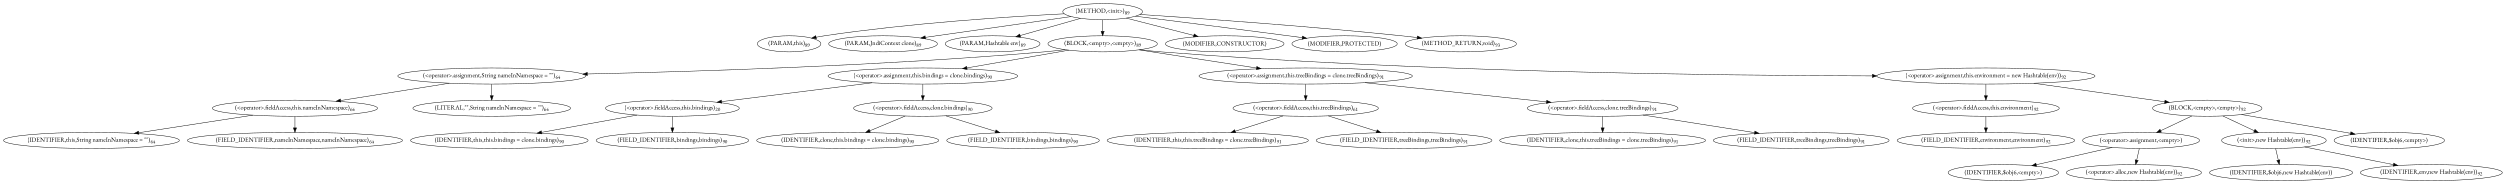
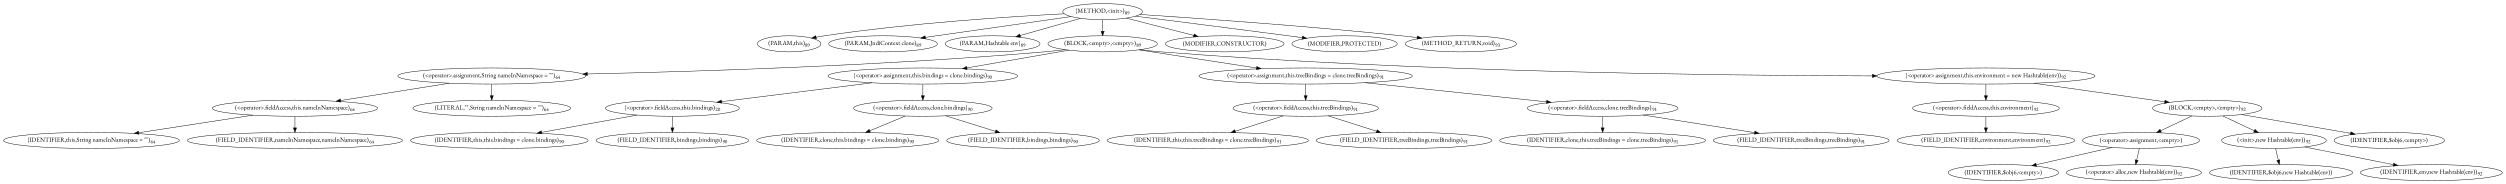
node "(<operator>.fieldAccess,this.treeBindings)": text "61" -> "91"
